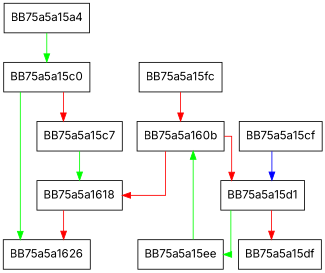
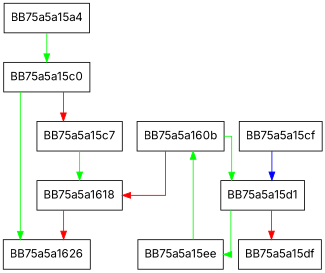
node "BB75a5a15fc": removed
edge "BB75a5a160b" -> "BB75a5a15d1": color red -> green
